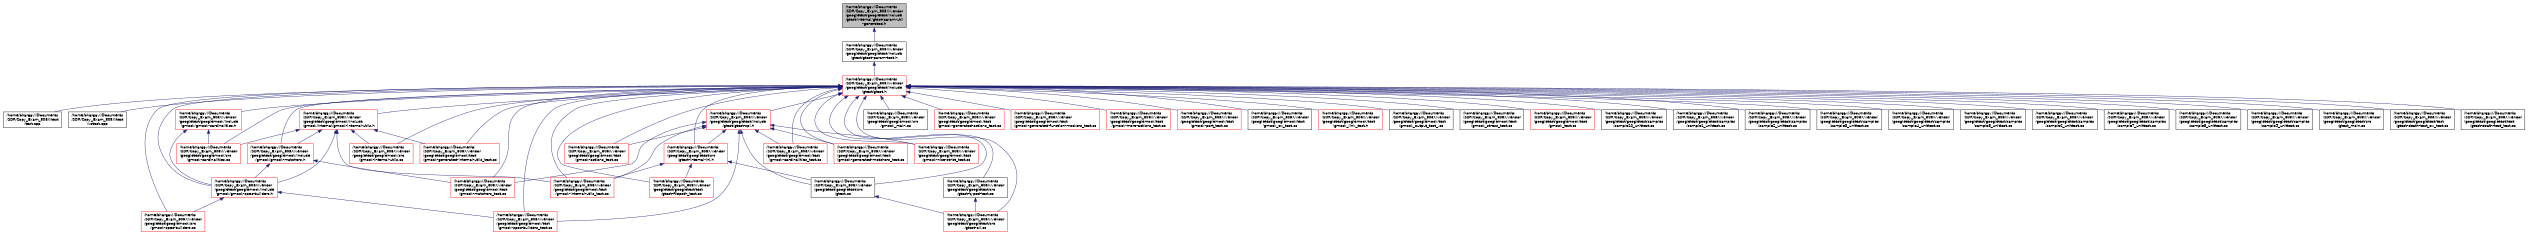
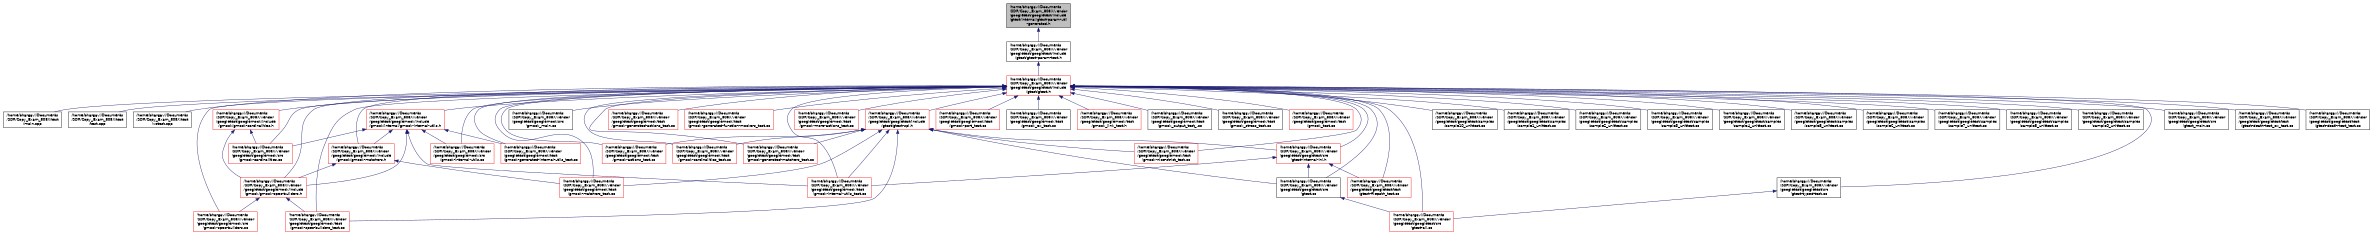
node "/home/bhargavi/Documents /SDR/Copy_Exam_808X/test /main.cpp": added
